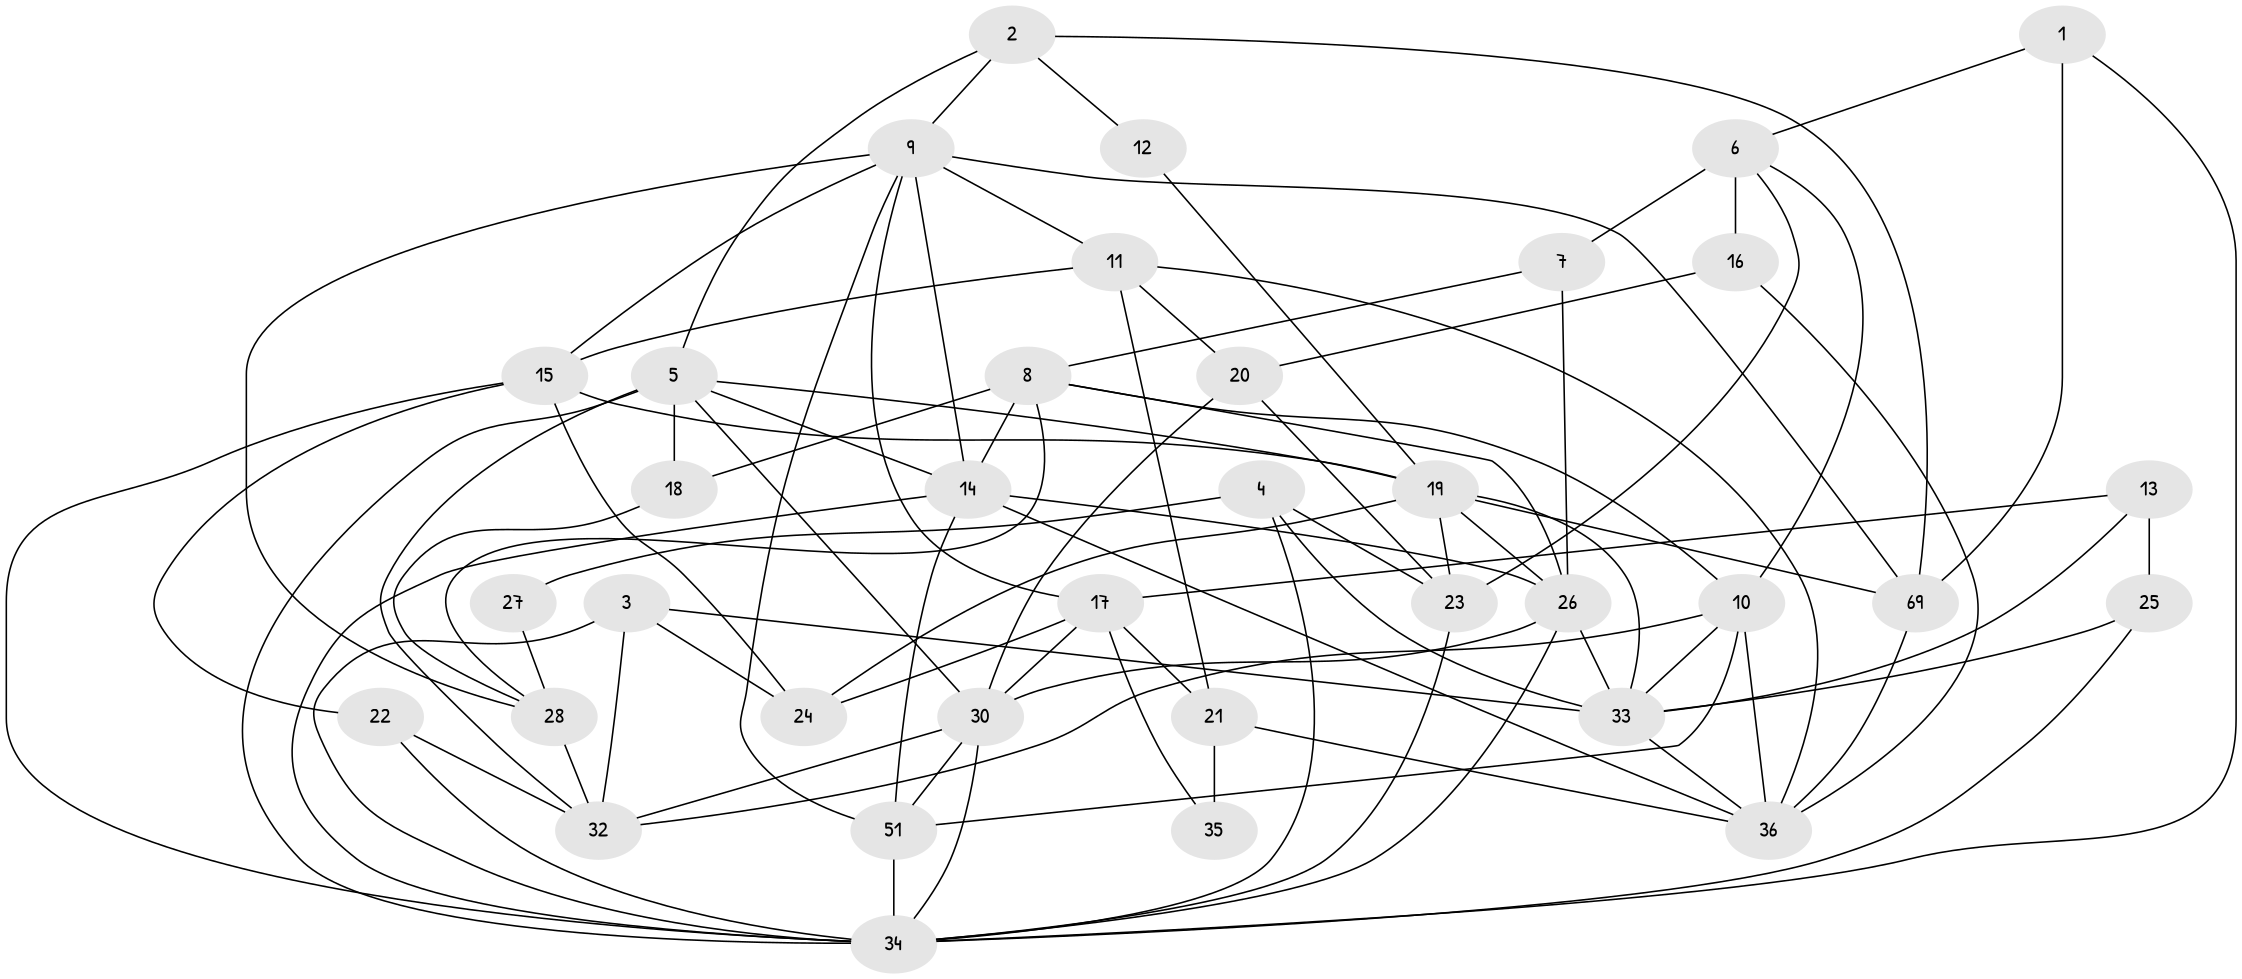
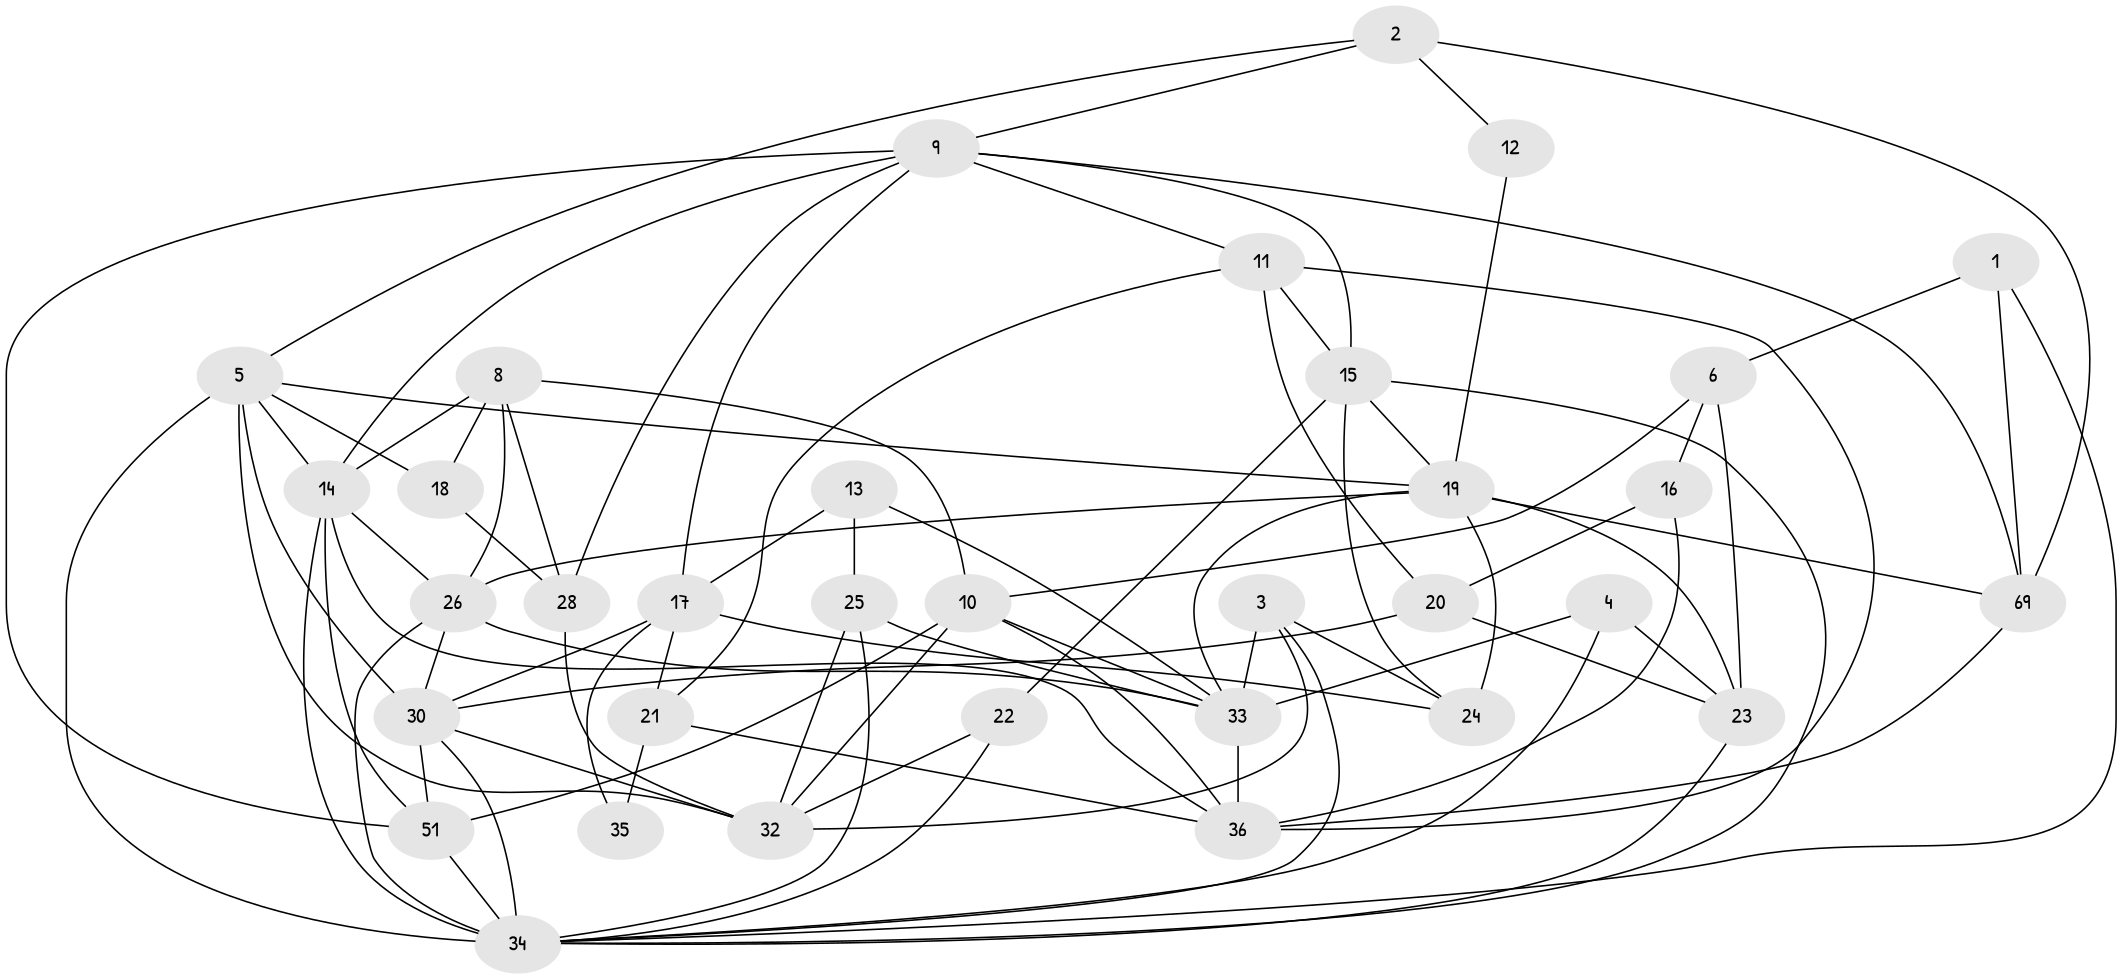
node "7": removed
node "27": removed
edge "25" -- "32": added
